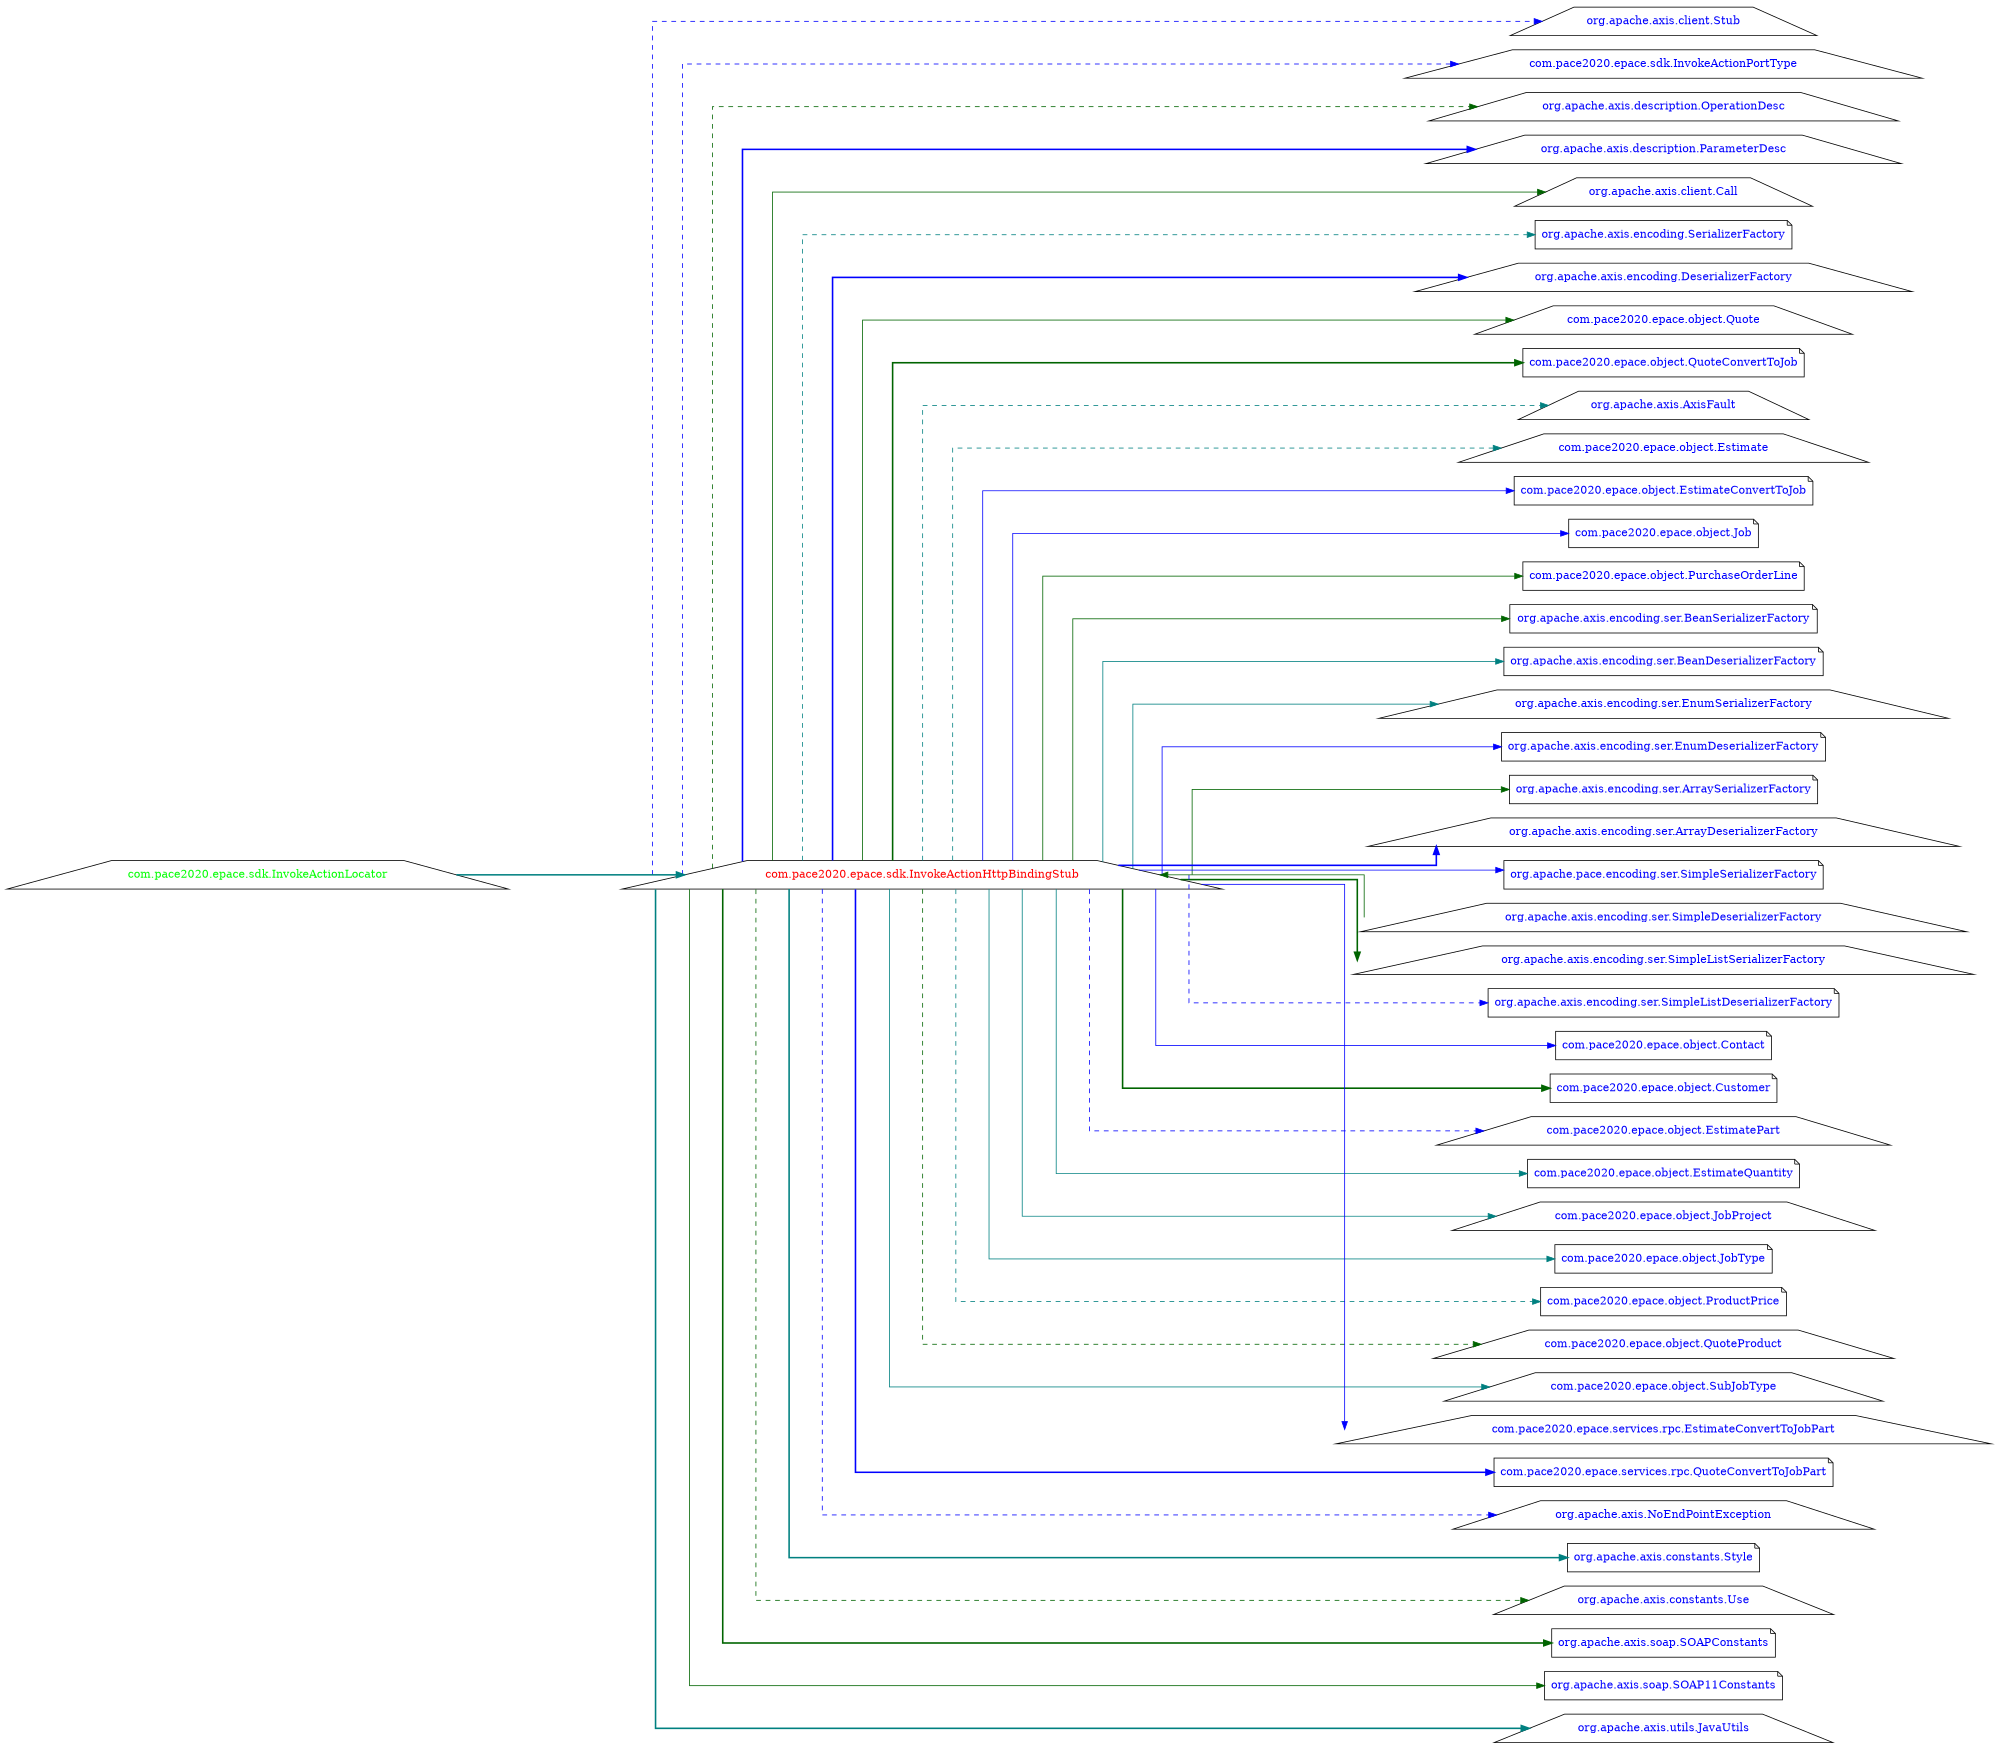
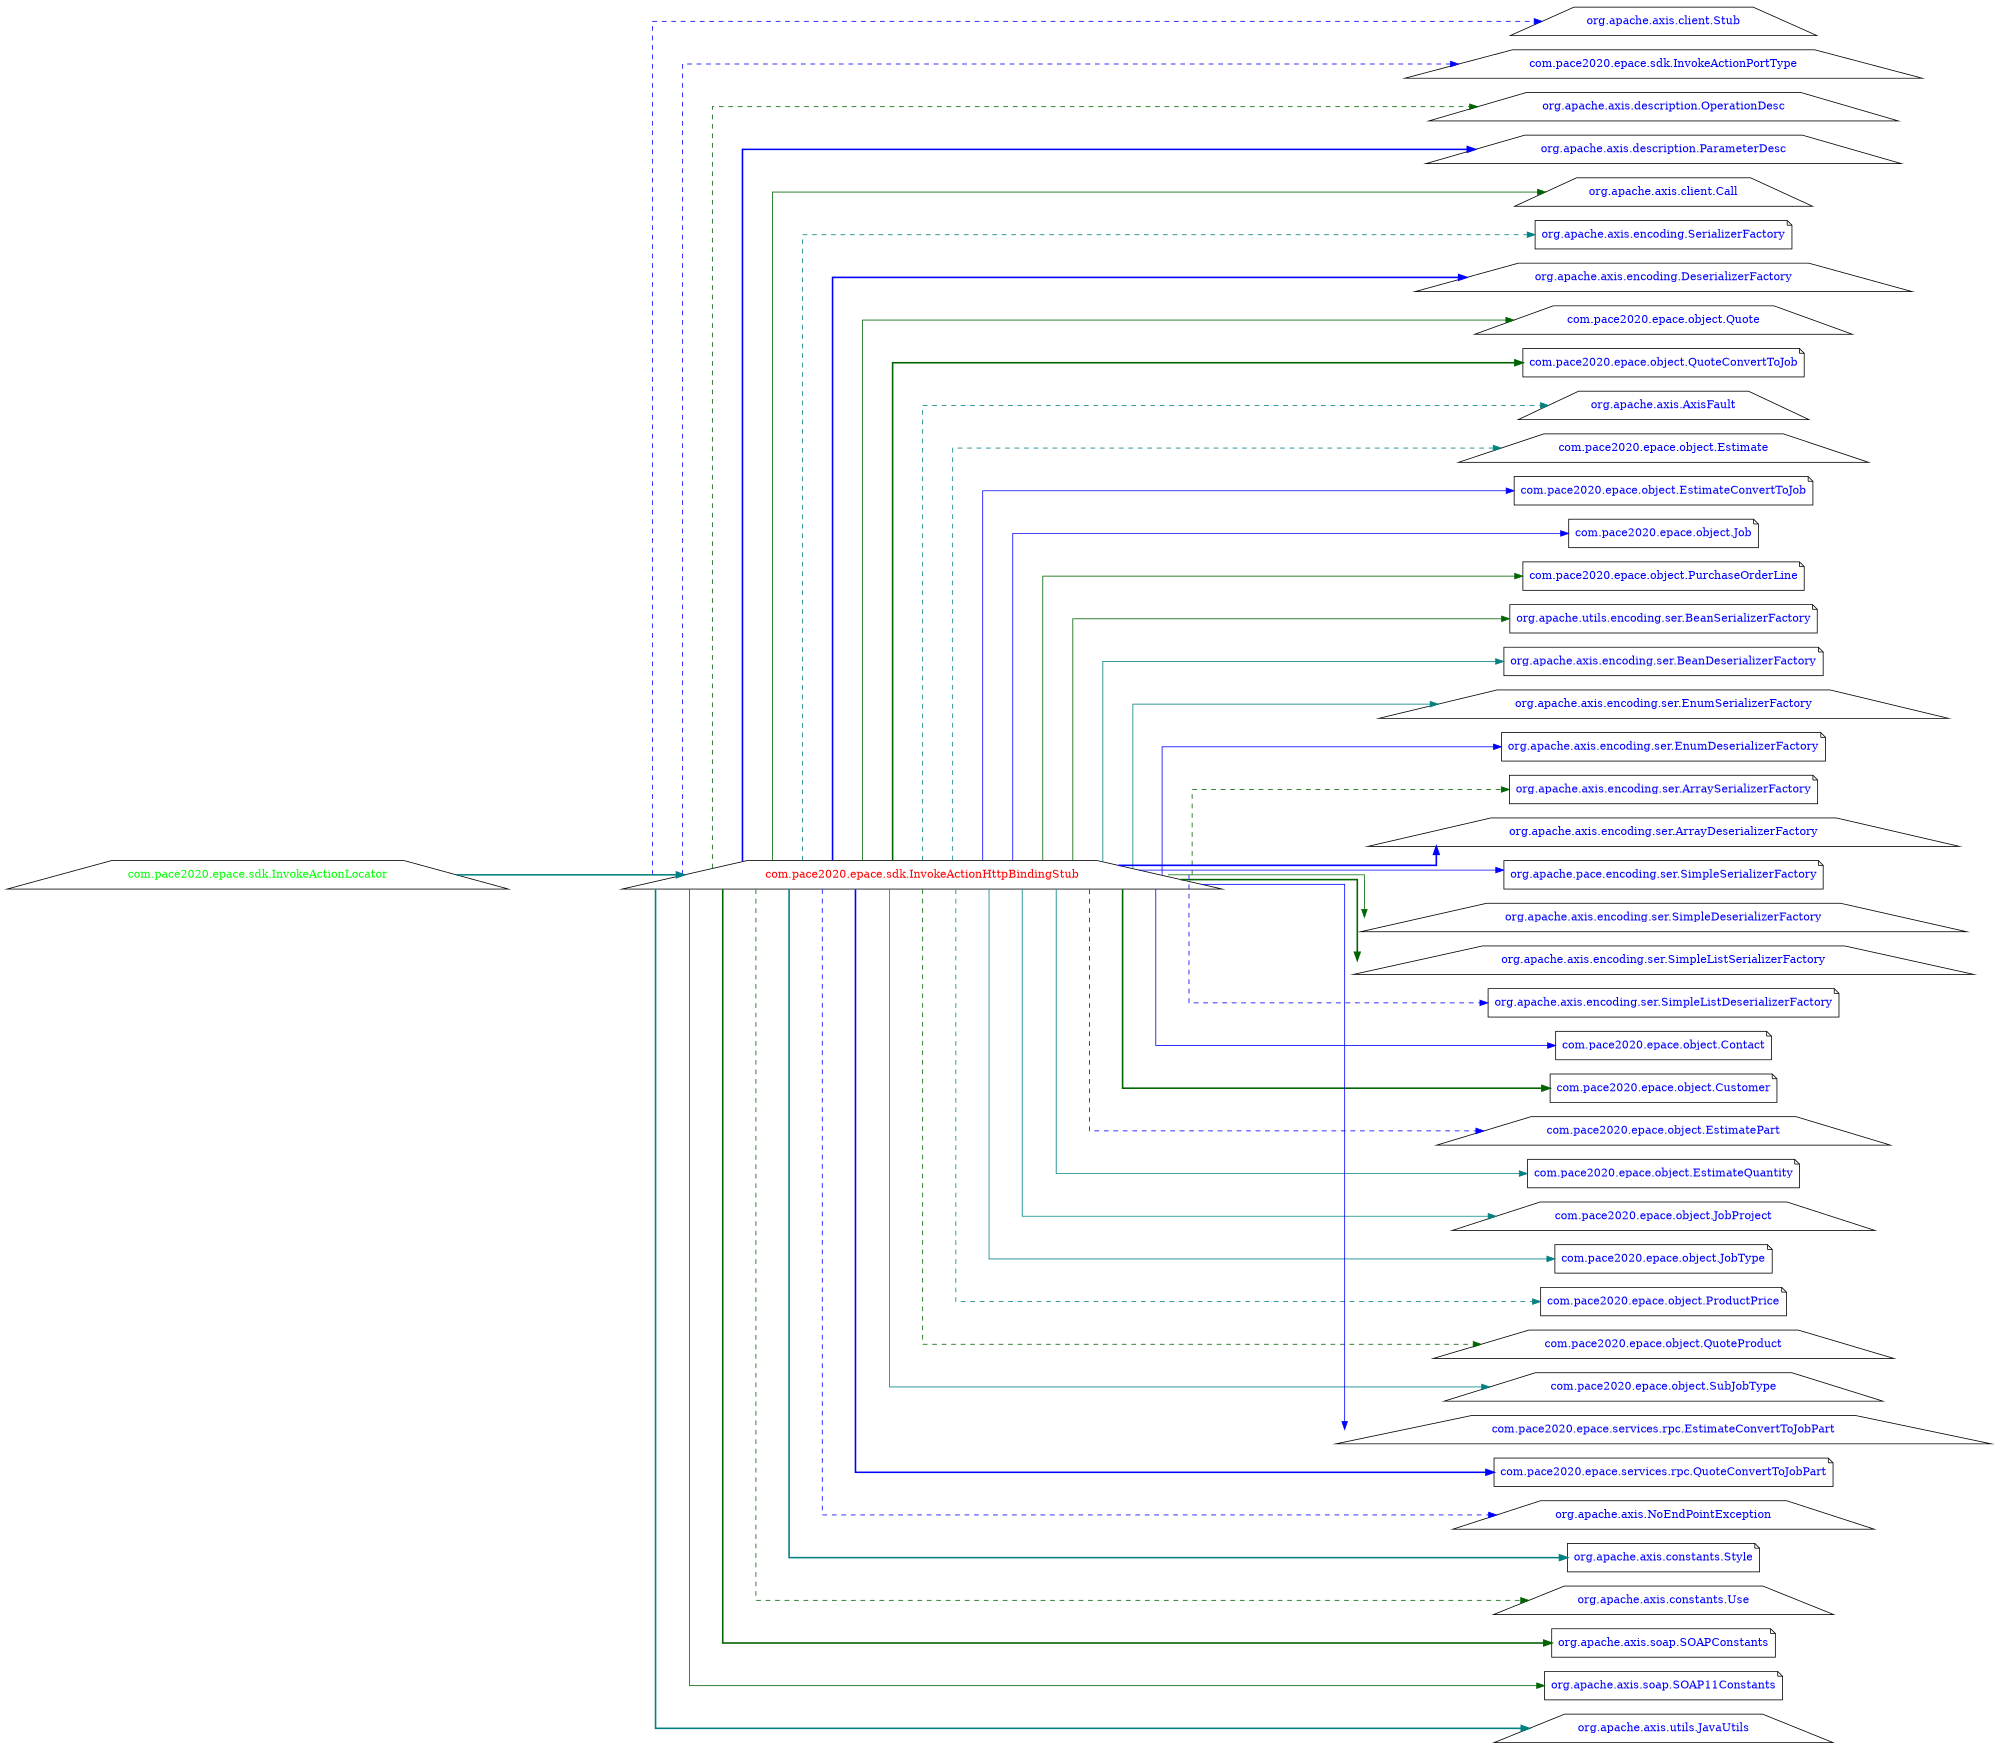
node "org.apache.axis.encoding.ser.BeanSerializerFactory": label "org.apache.axis.encoding.ser.BeanSerializerFactory" -> "org.apache.utils.encoding.ser.BeanSerializerFactory"
edge "com.pace2020.epace.sdk.InvokeActionHttpBindingStub" -> "org.apache.axis.encoding.ser.ArraySerializerFactory": style solid -> dashed
edge "org.apache.axis.encoding.ser.SimpleDeserializerFactory" -> "com.pace2020.epace.sdk.InvokeActionHttpBindingStub": reversed
